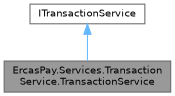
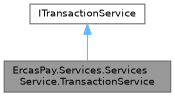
node "ErcasPay.Services.Transaction Service.TransactionService": label "ErcasPay.Services.Transaction Service.TransactionService" -> "ErcasPay.Services.Services Service.TransactionService"
